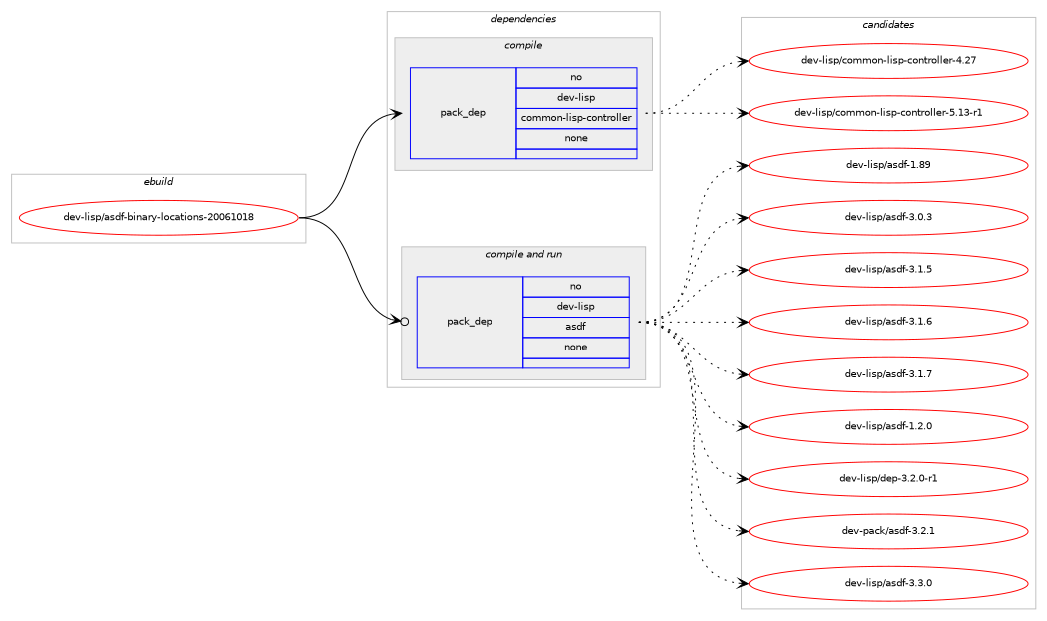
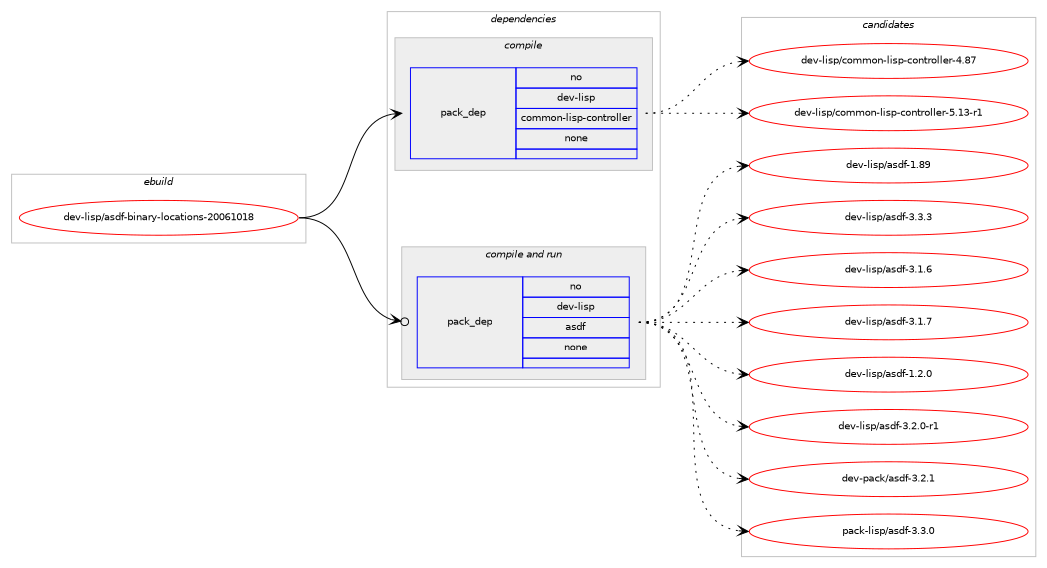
node "dev-lisp/common-lisp-controller-4.27": label "dev-lisp/common-lisp-controller-4.27" -> "dev-lisp/common-lisp-controller-4.87"
node "dev-lisp/asdf-3.0.3": label "dev-lisp/asdf-3.0.3" -> "dev-lisp/asdf-3.3.3"
node "dev-lisp/asdf-3.1.5": removed
node "dev-lisp/dep-3.2.0-r1": label "dev-lisp/dep-3.2.0-r1" -> "dev-lisp/asdf-3.2.0-r1"
node "dev-lisp/asdf-3.3.0": label "dev-lisp/asdf-3.3.0" -> "pack-lisp/asdf-3.3.0"
